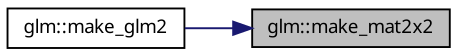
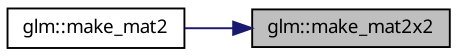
node "glm::make_glm2": label "glm::make_glm2" -> "glm::make_mat2"
